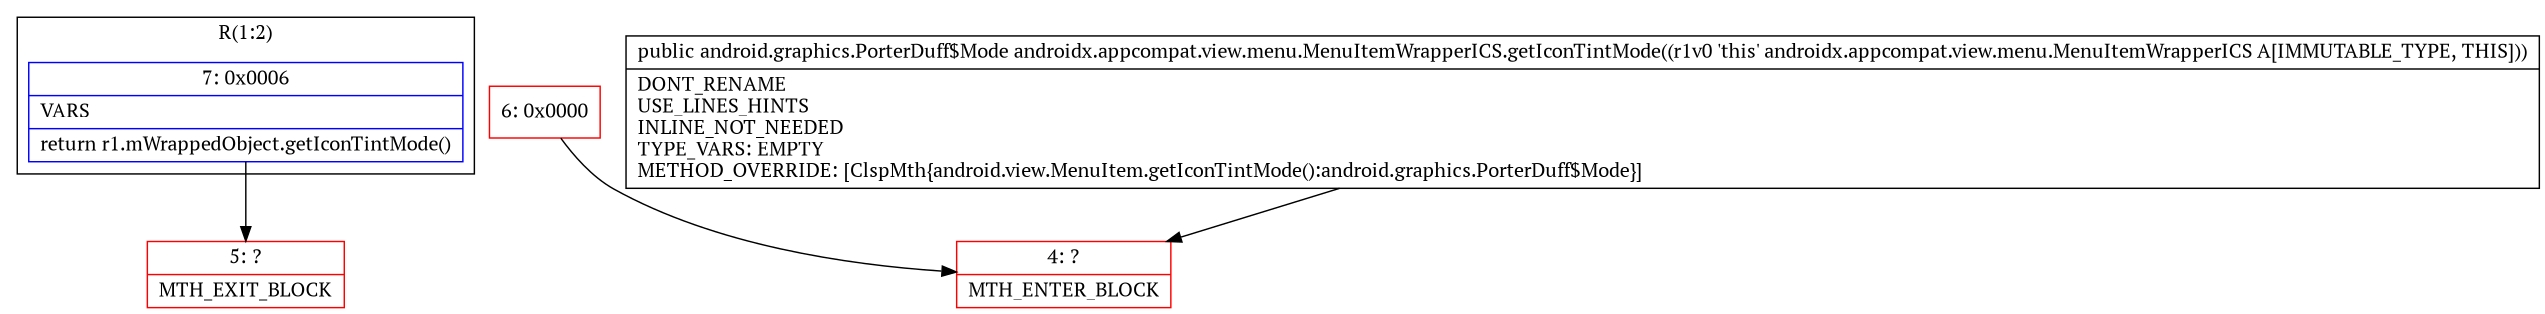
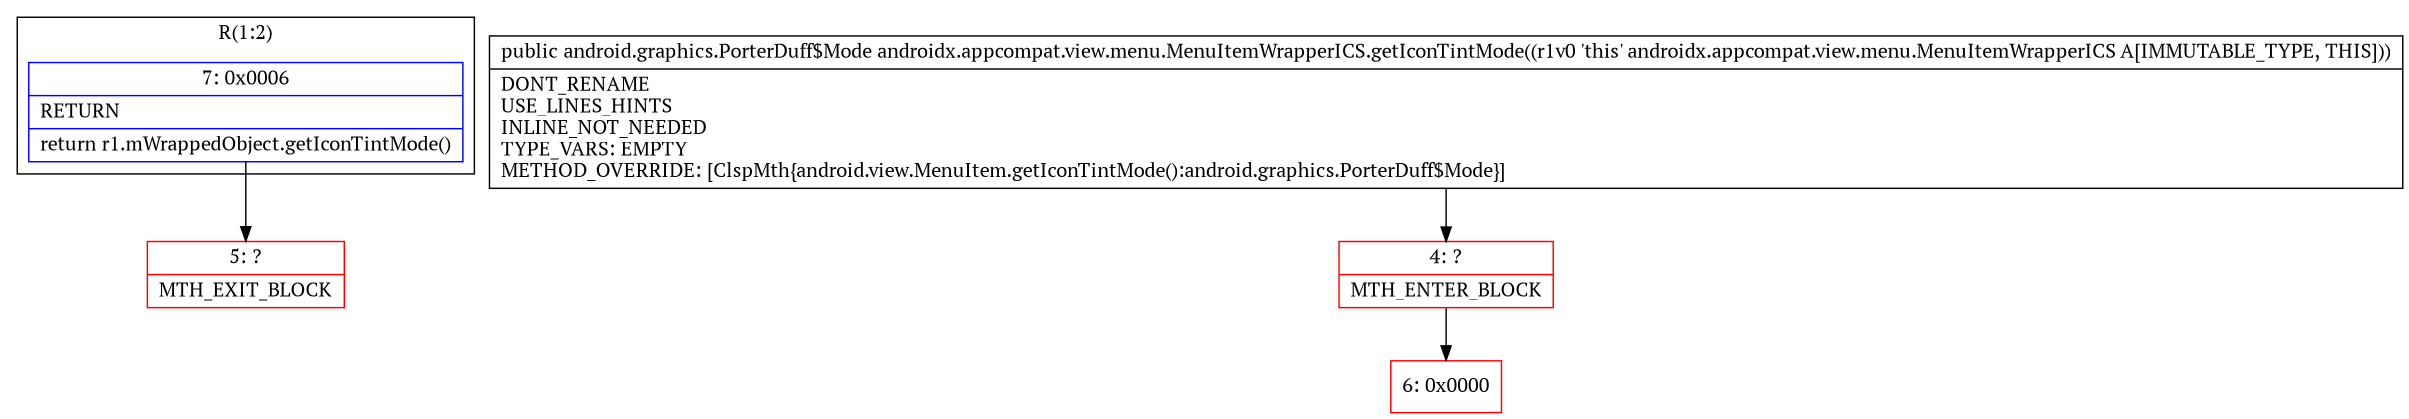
node "7: 0x0006": text "VARS" -> "RETURN"
edge "6: 0x0000" -> "4: ?": reversed
